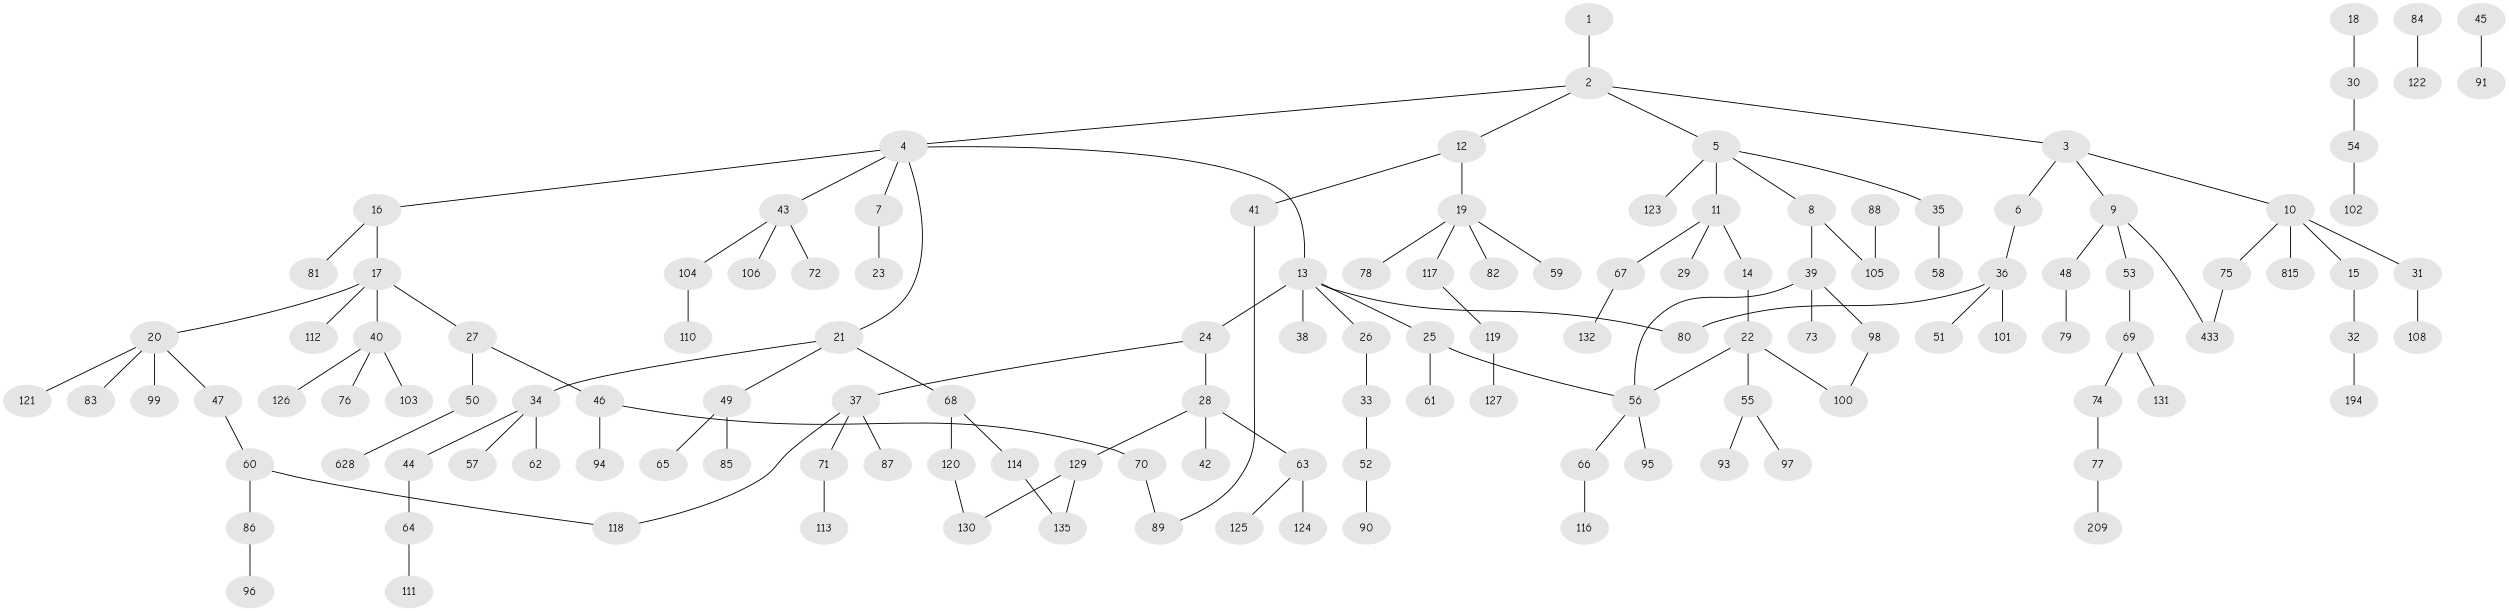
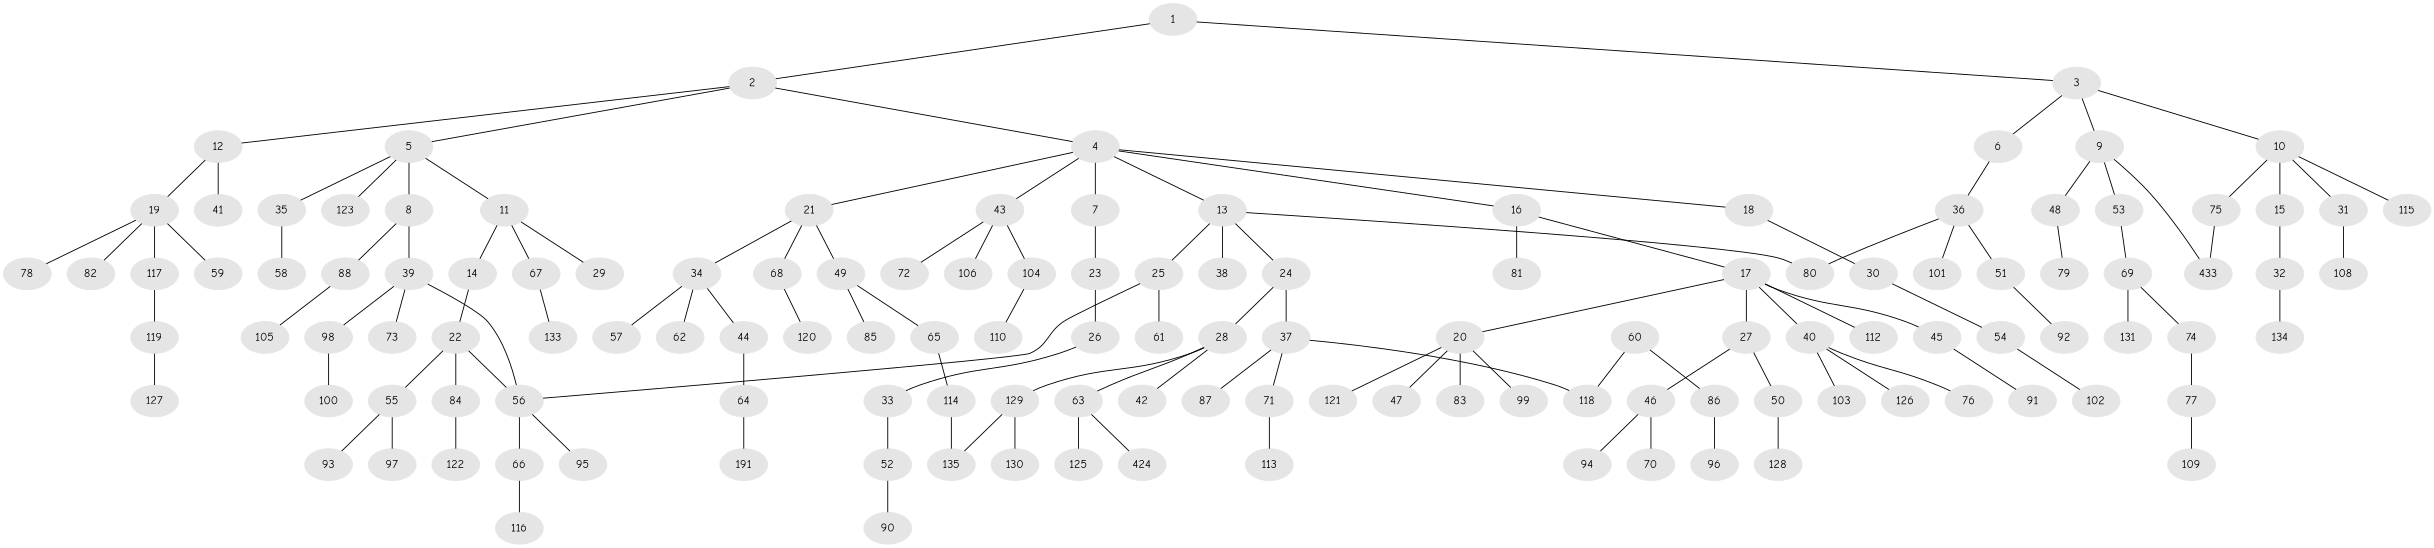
edge "2" -- "3": now "1" -- "3"
edge "4" -- "18": added
edge "8" -- "105": now "8" -- "88"
node "815": label "815" -> "115"
edge "13" -- "26": now "23" -- "26"
edge "17" -- "45": added
node "132": label "132" -> "133"
node "92": added
edge "22" -- "100": now "22" -- "84"
node "194": label "194" -> "134"
edge "47" -- "60": removed
edge "68" -- "114": now "65" -- "114"
node "628": label "628" -> "128"
edge "120" -- "130": removed
node "89": removed
node "124": label "124" -> "424"
node "209": label "209" -> "109"
node "111": label "111" -> "191"
